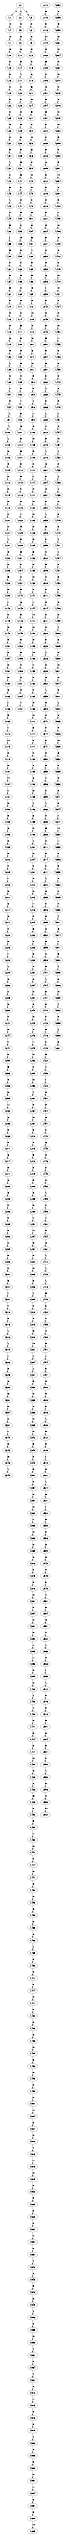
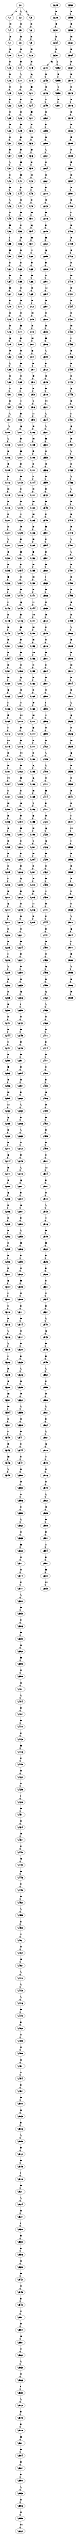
edge "S391" -> "S394": label "M" -> "K"
edge "S167" -> "S170": added, label "M"
node "S222": removed
edge "S589" -> "S592": now "S237" -> "S592"
